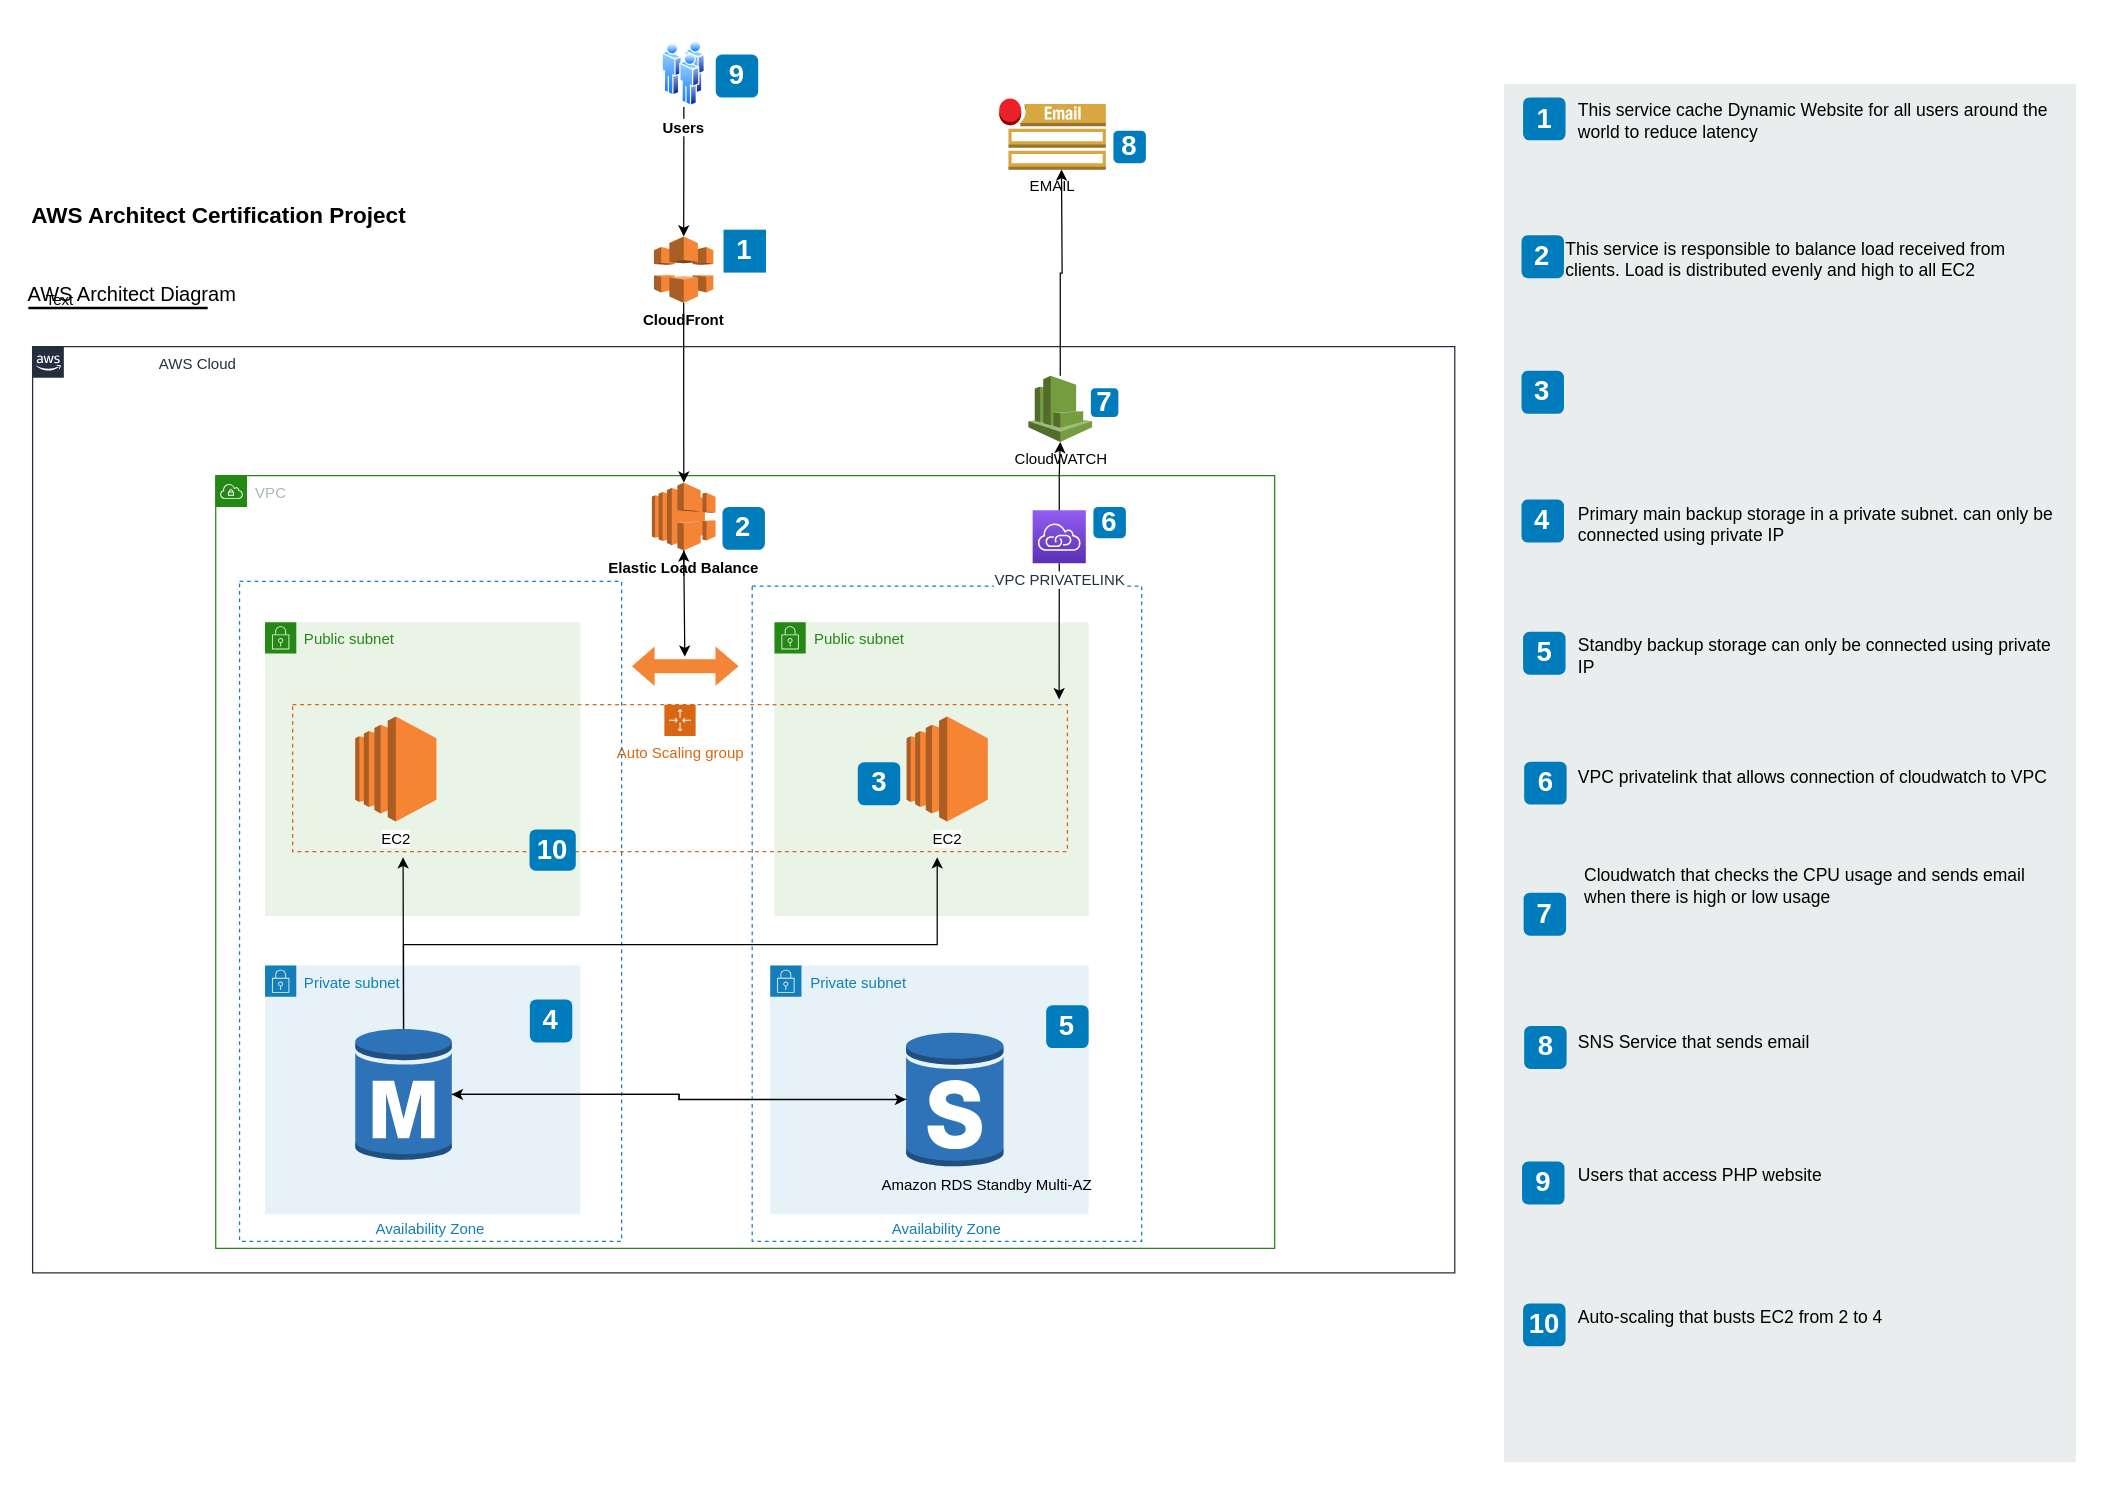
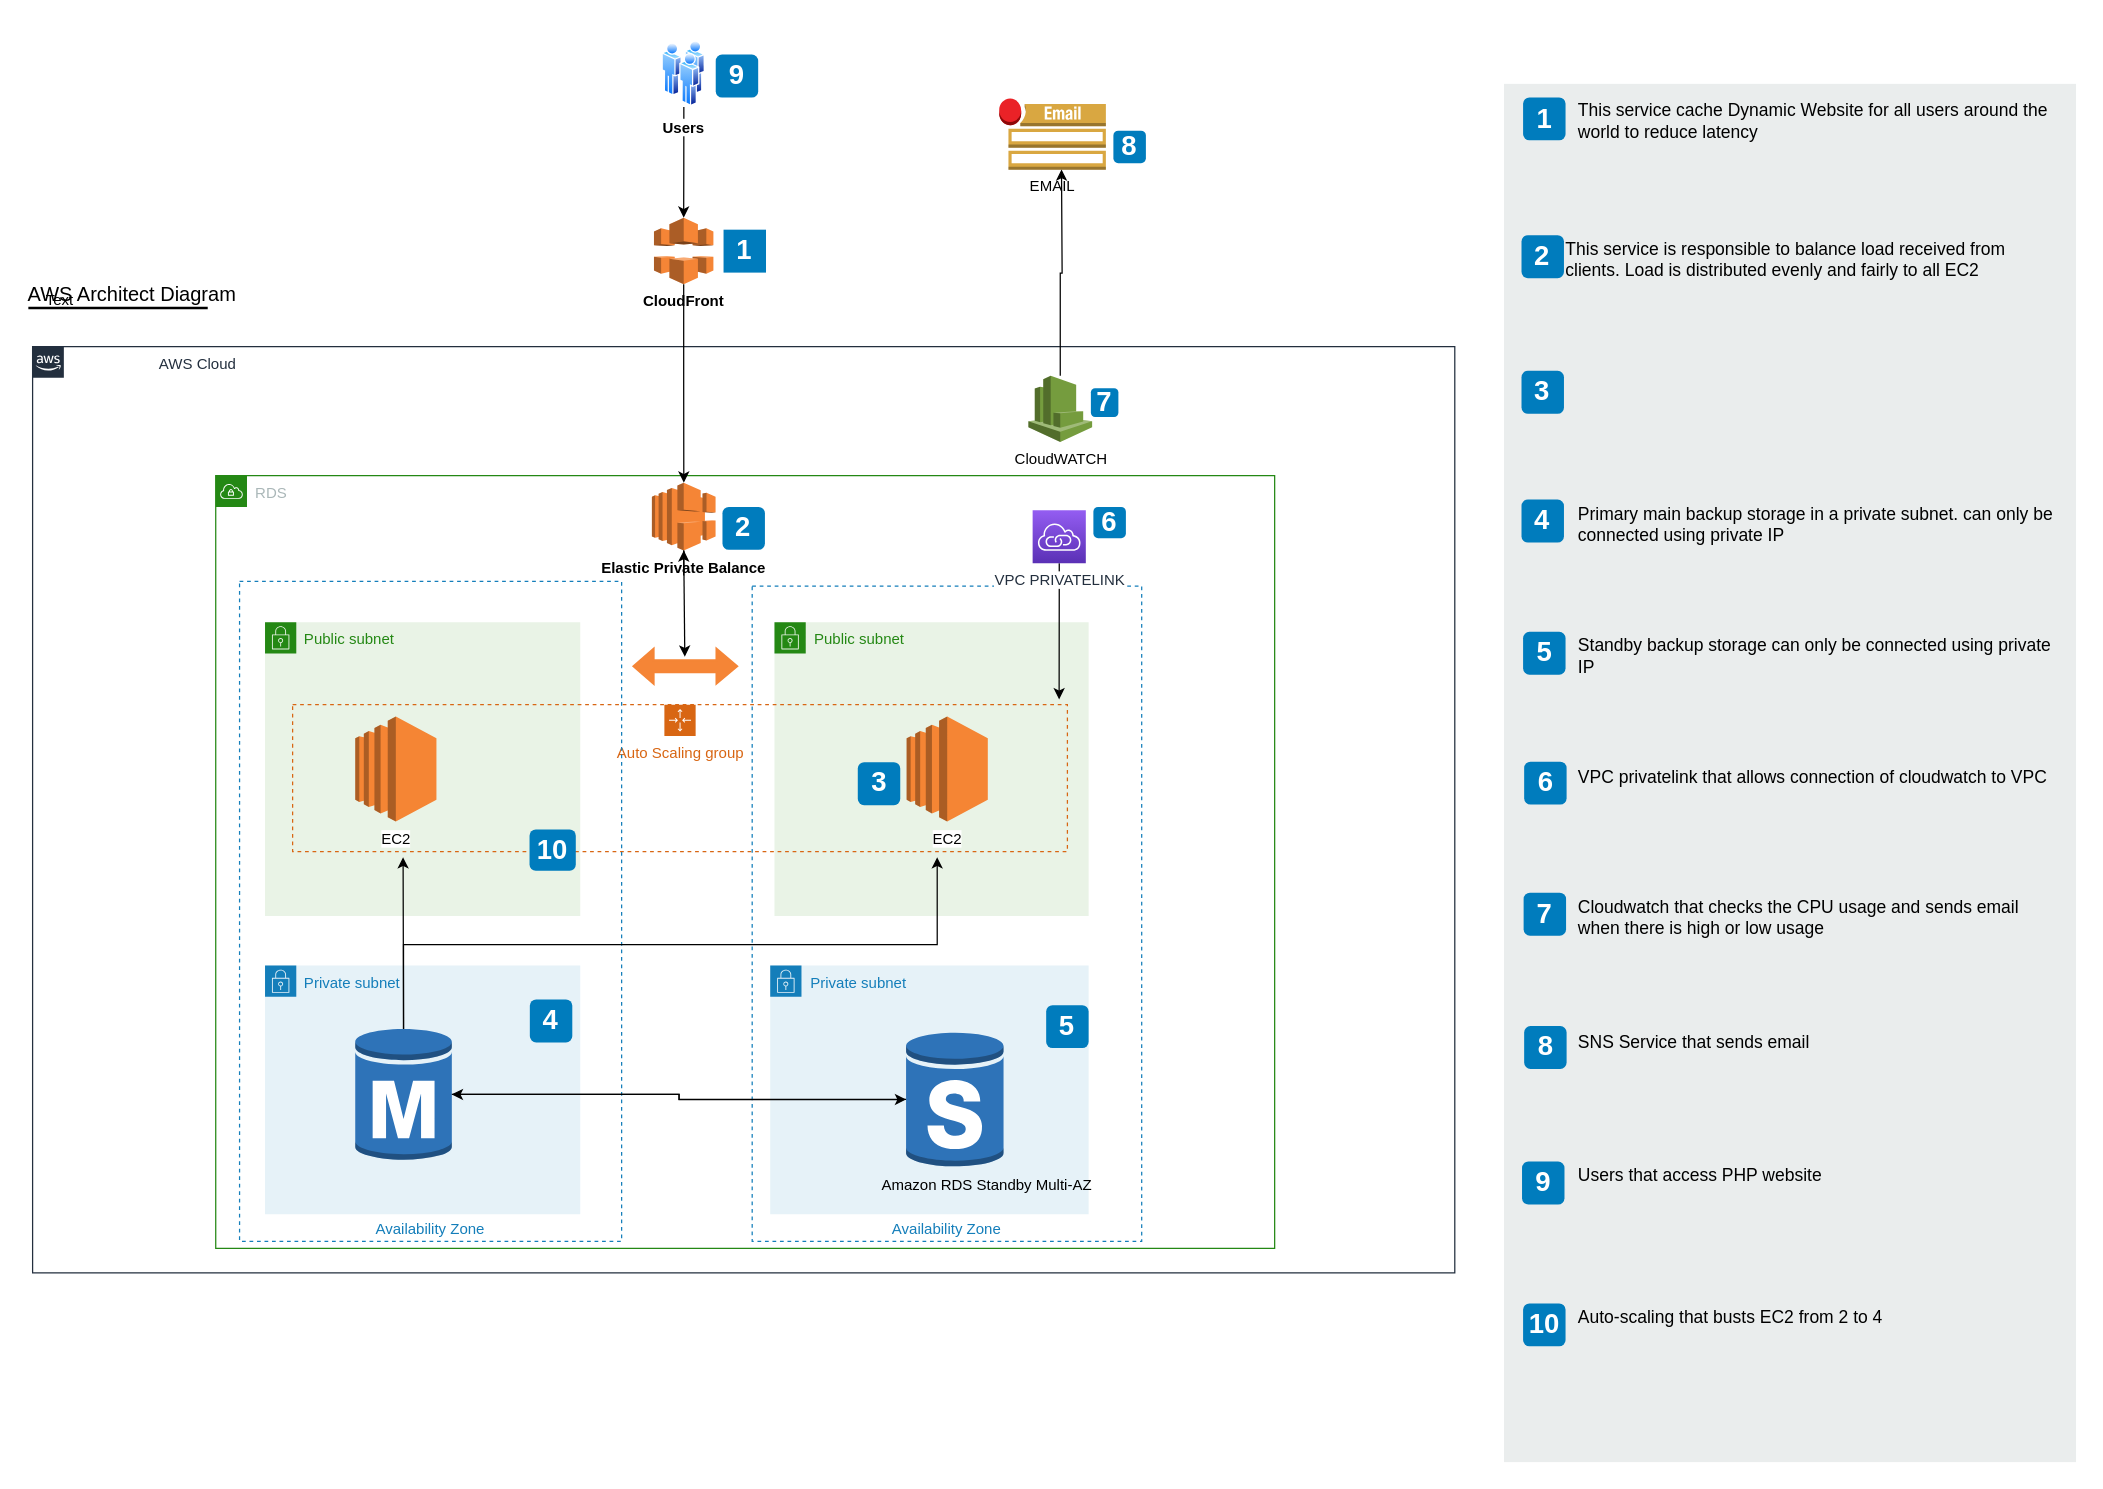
node "AWS Architect Certification Project": removed
node "This service is responsible to balance load received from clients. Load is distributed evenly and high to all EC2": label "This service is responsible to balance load received from clients. Load is distributed evenly and high to all EC2" -> "This service is responsible to balance load received from clients. Load is distributed evenly and fairly to all EC2"
node "CloudFront": moved (684, 270) -> (684, 251)
edge "VPC PRIVATELINK" -> "CloudWATCH": removed
node "VPC": label "VPC" -> "RDS"
node "Elastic Load Balance": label "Elastic Load Balance" -> "Elastic Private Balance"
node "Cloudwatch that checks the CPU usage and sends email when there is high or low usage": moved (1821, 891) -> (1815, 922)
